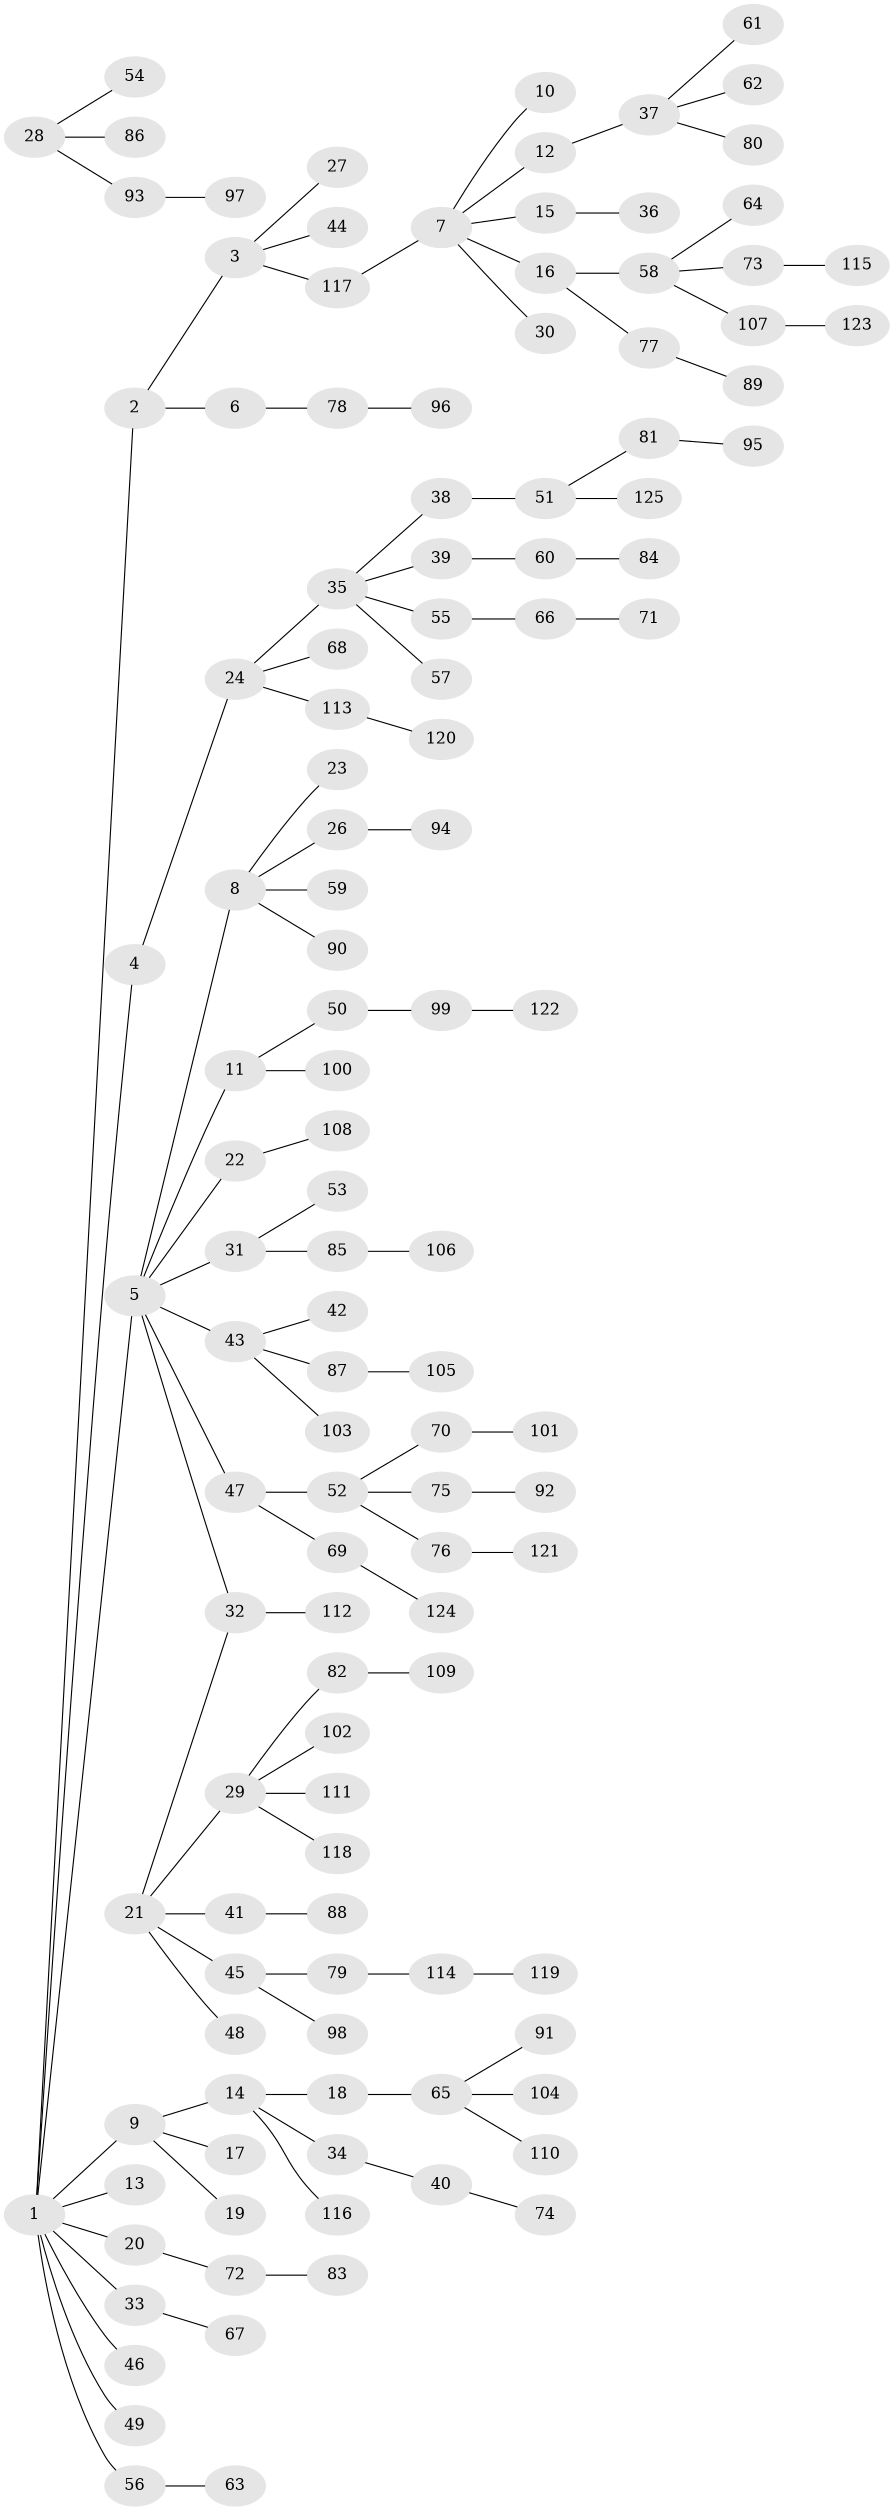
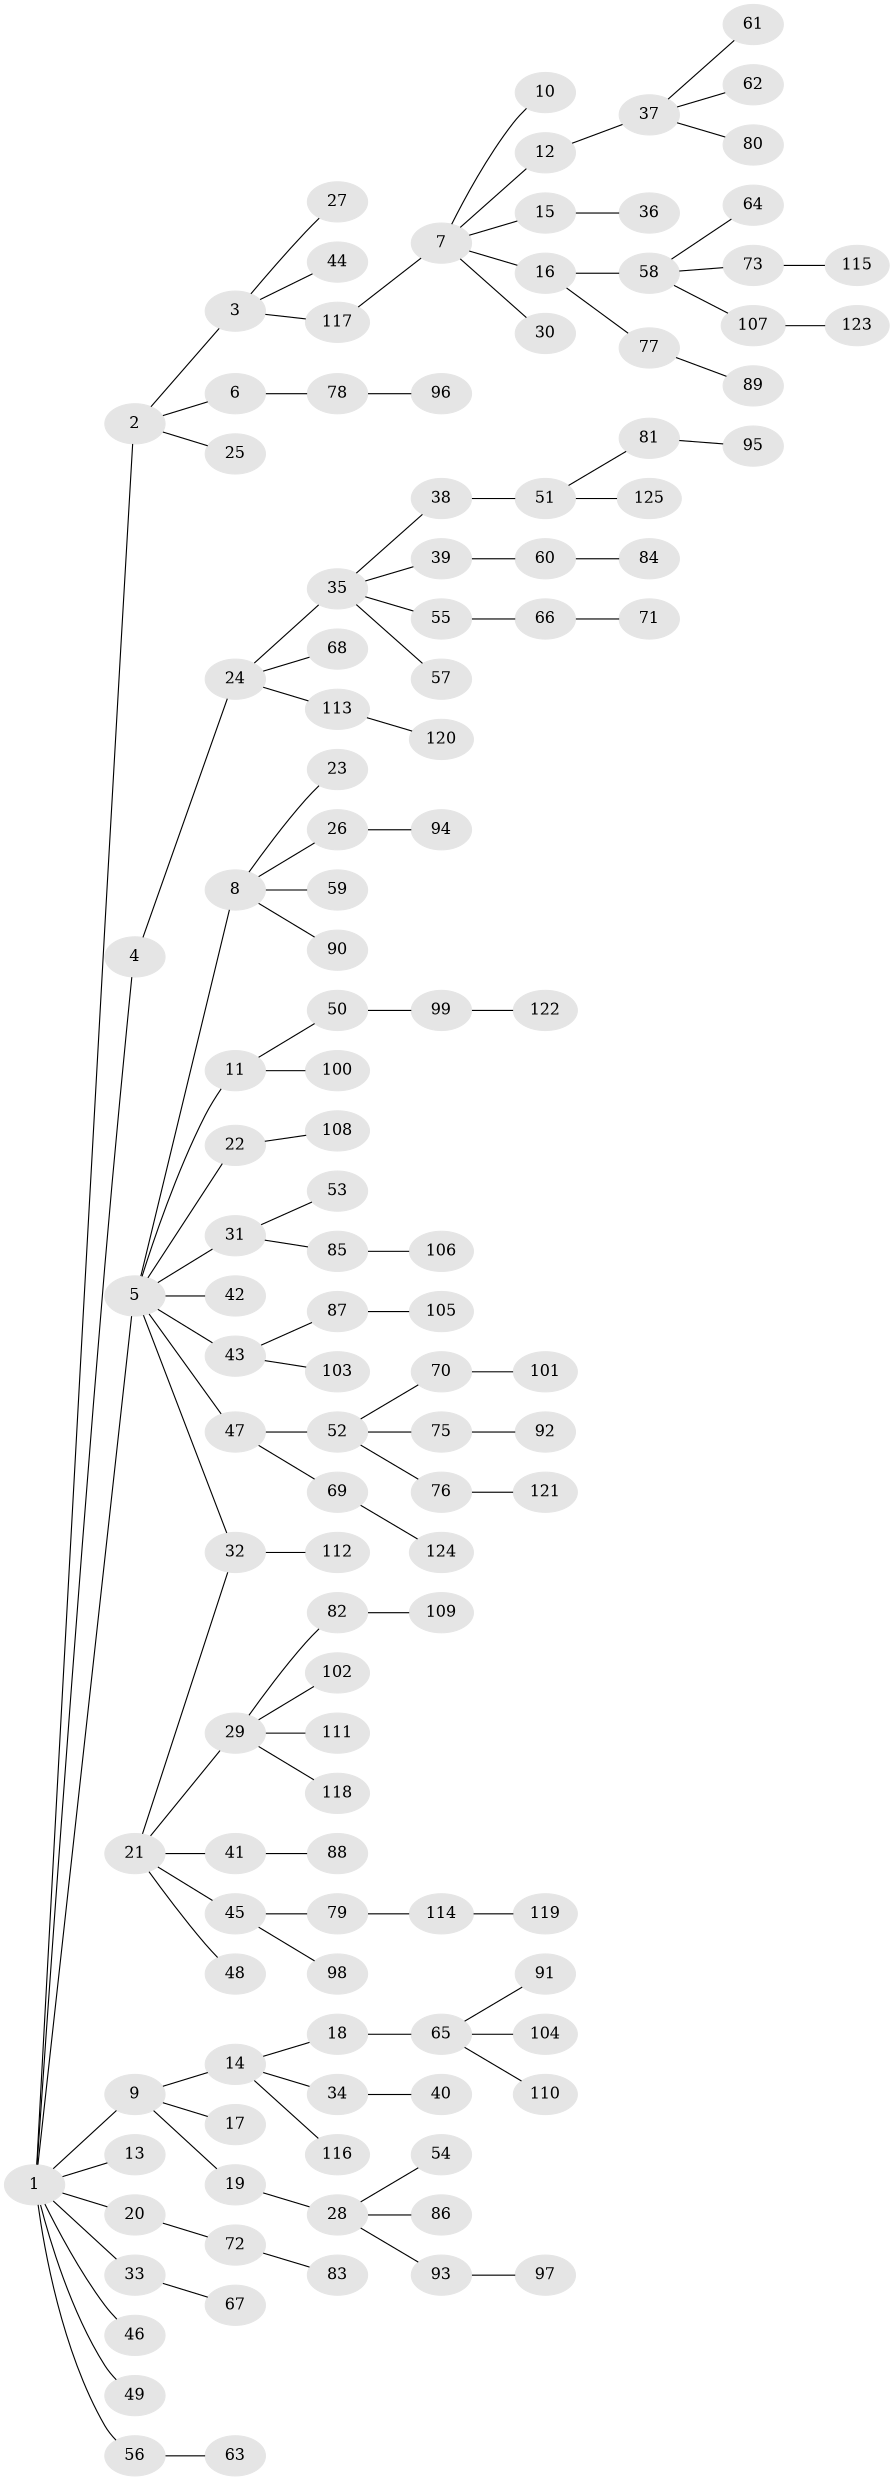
node "25": added
edge "42" -- "43": now "42" -- "5"
edge "19" -- "28": added
node "74": removed
